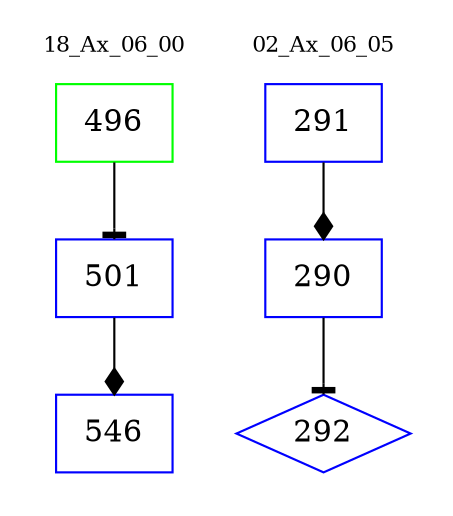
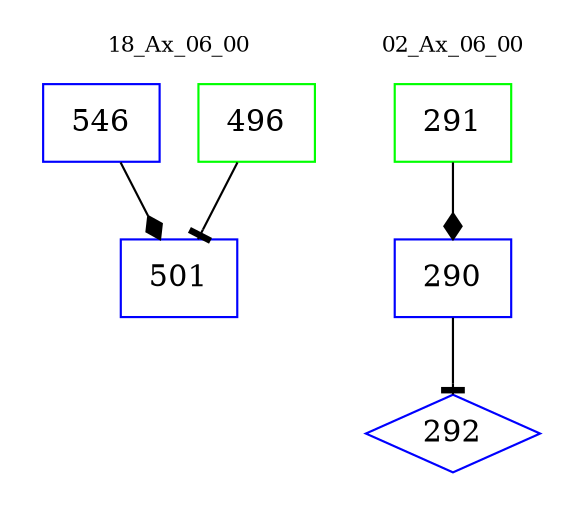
cluster "02_Ax_06_05": label "02_Ax_06_05" -> "02_Ax_06_00"
node "291": color blue -> green
edge "501" -> "546": reversed
